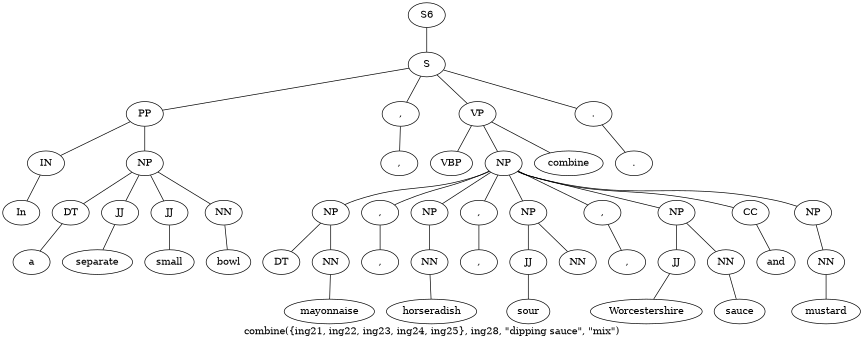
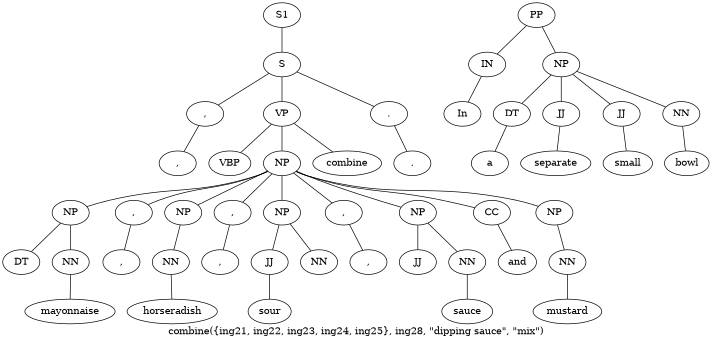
node "S6": label "S6" -> "S1"
edge "S" -- "PP": removed
node "Worcestershire": removed
